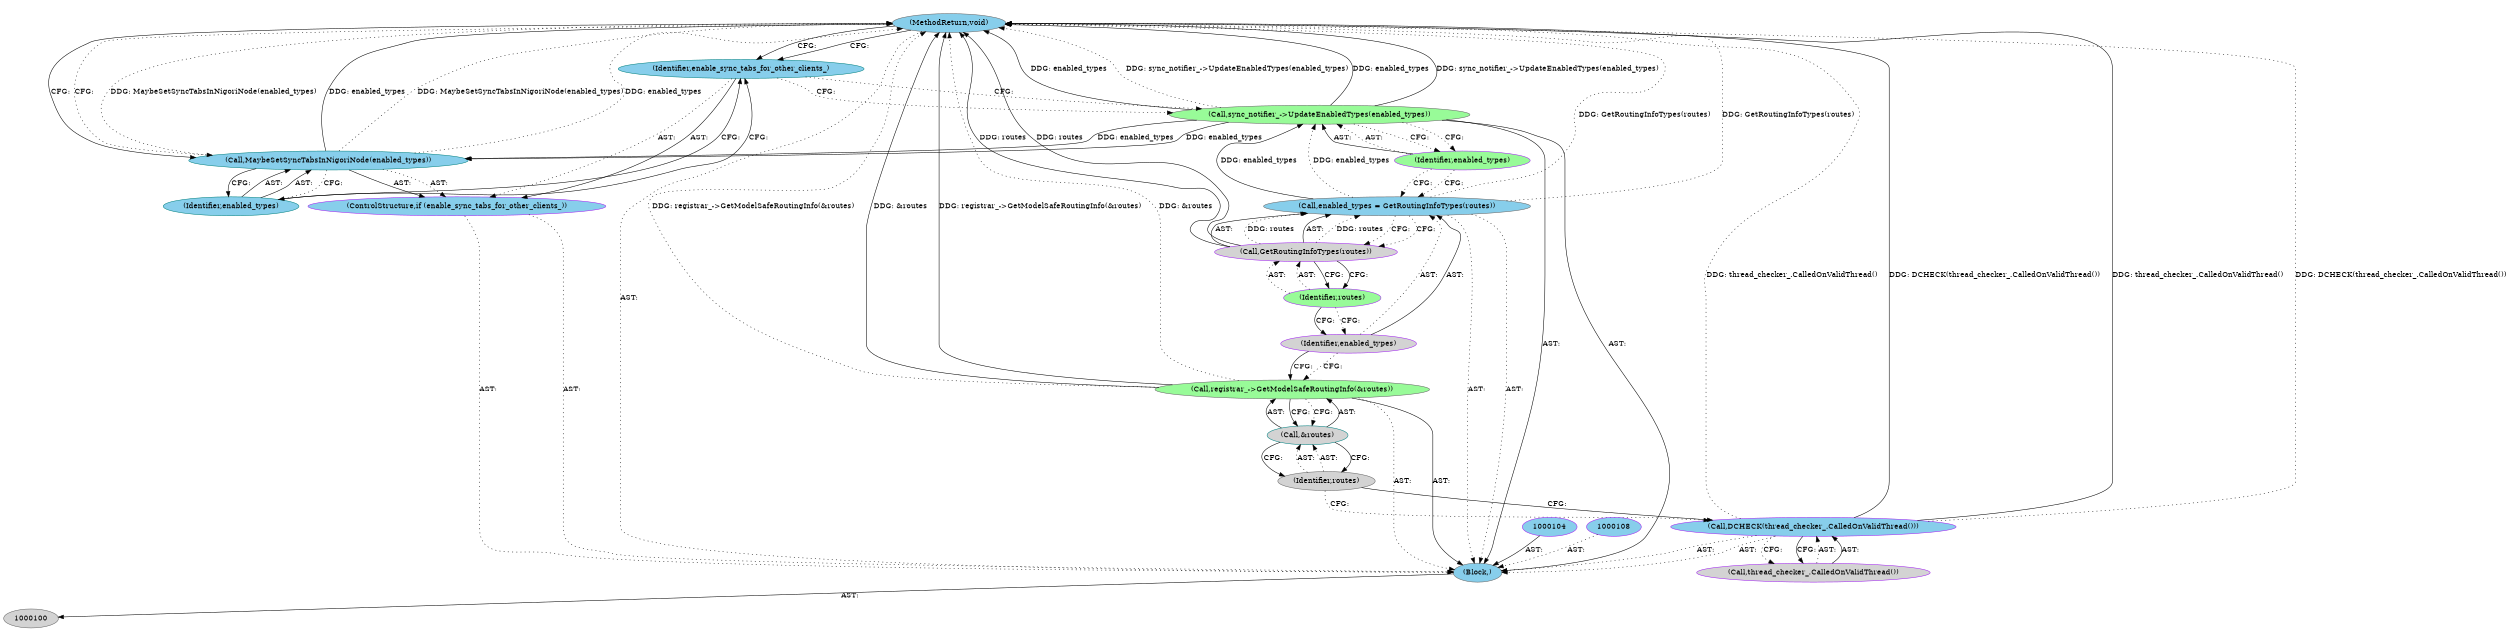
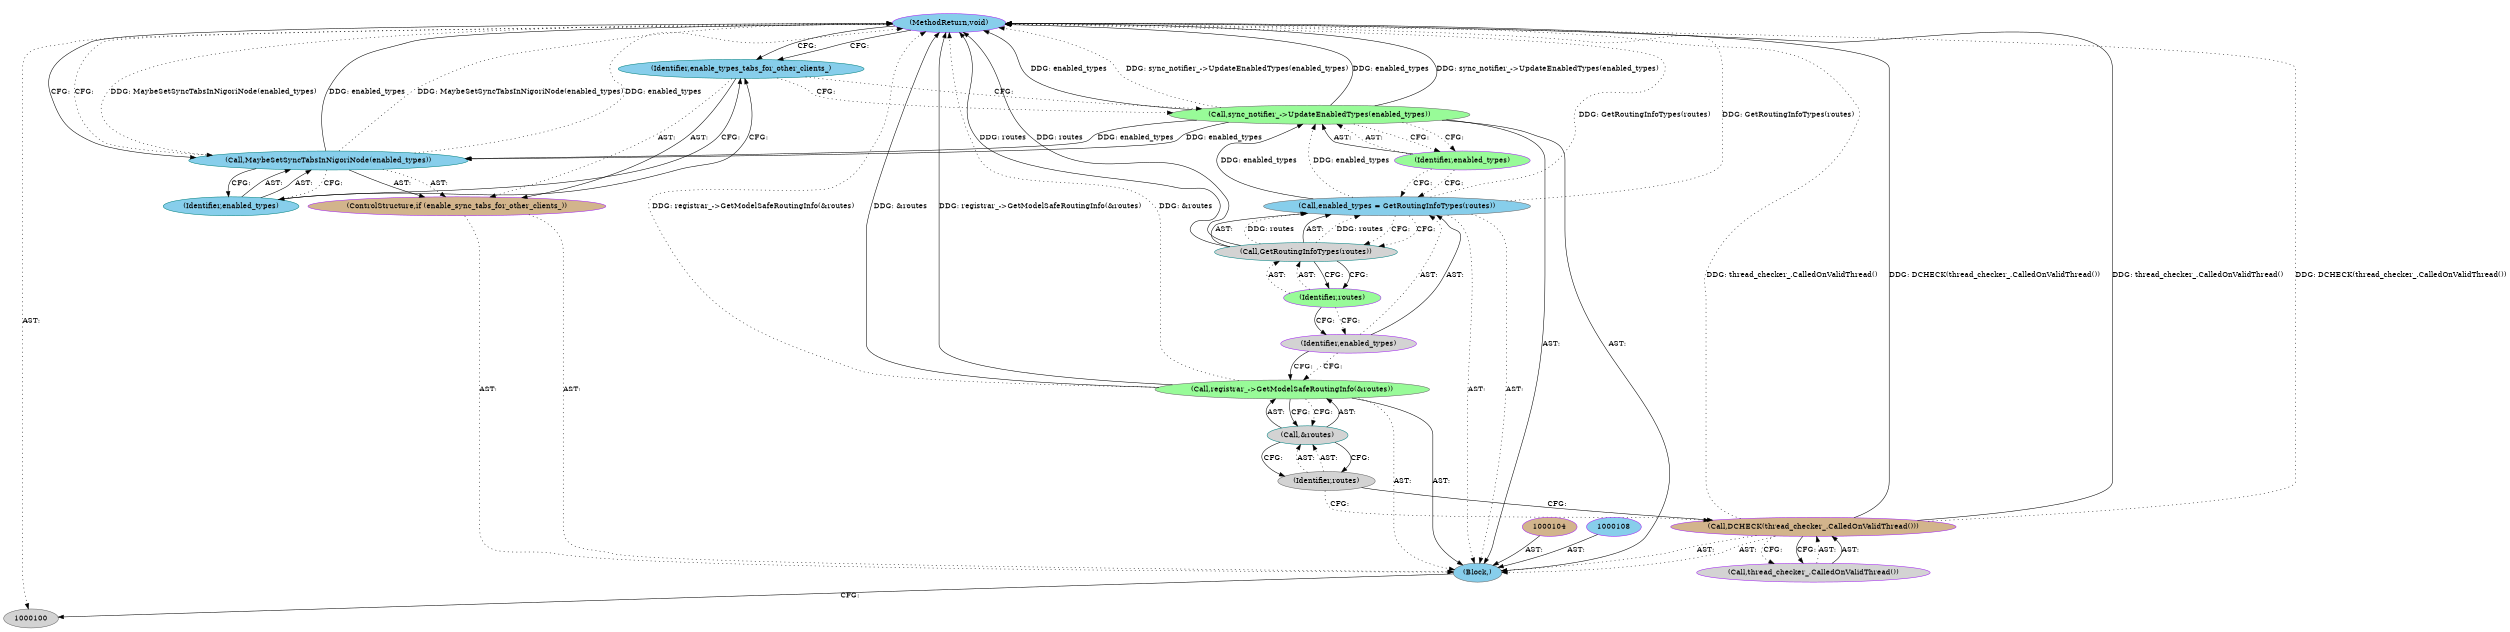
node "(MethodReturn,void)": color gray40 -> purple
node "(Identifier,enable_sync_tabs_for_other_clients_)": label "(Identifier,enable_sync_tabs_for_other_clients_)" -> "(Identifier,enable_types_tabs_for_other_clients_)"
node "(ControlStructure,if (enable_sync_tabs_for_other_clients_))": fillcolor skyblue -> tan
node "(Call,GetRoutingInfoTypes(routes))": color purple -> teal
node "1000104": fillcolor skyblue -> tan
node "(Call,DCHECK(thread_checker_.CalledOnValidThread()))": fillcolor skyblue -> tan
edge "(MethodReturn,void)" -> "(Block,)": now "(MethodReturn,void)" -> "1000100"
edge "1000108" -> "(Block,)": style dotted -> solid
edge "(Block,)" -> "1000100": label "AST: " -> "CFG: "
